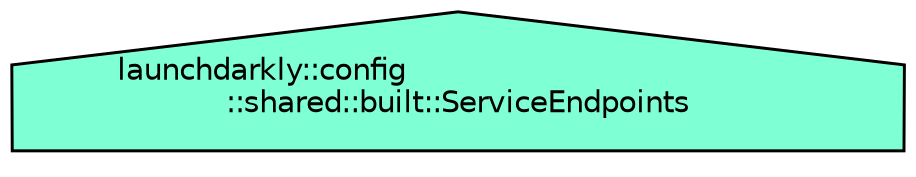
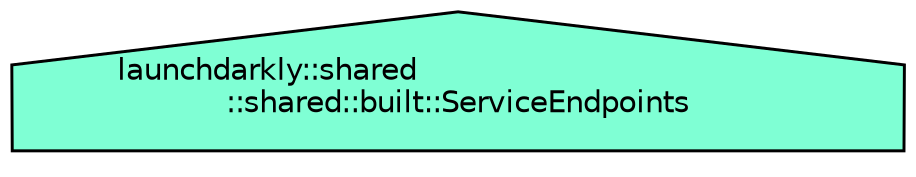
node "launchdarkly::config ::shared::built::ServiceEndpoints": label "launchdarkly::config ::shared::built::ServiceEndpoints" -> "launchdarkly::shared ::shared::built::ServiceEndpoints"
